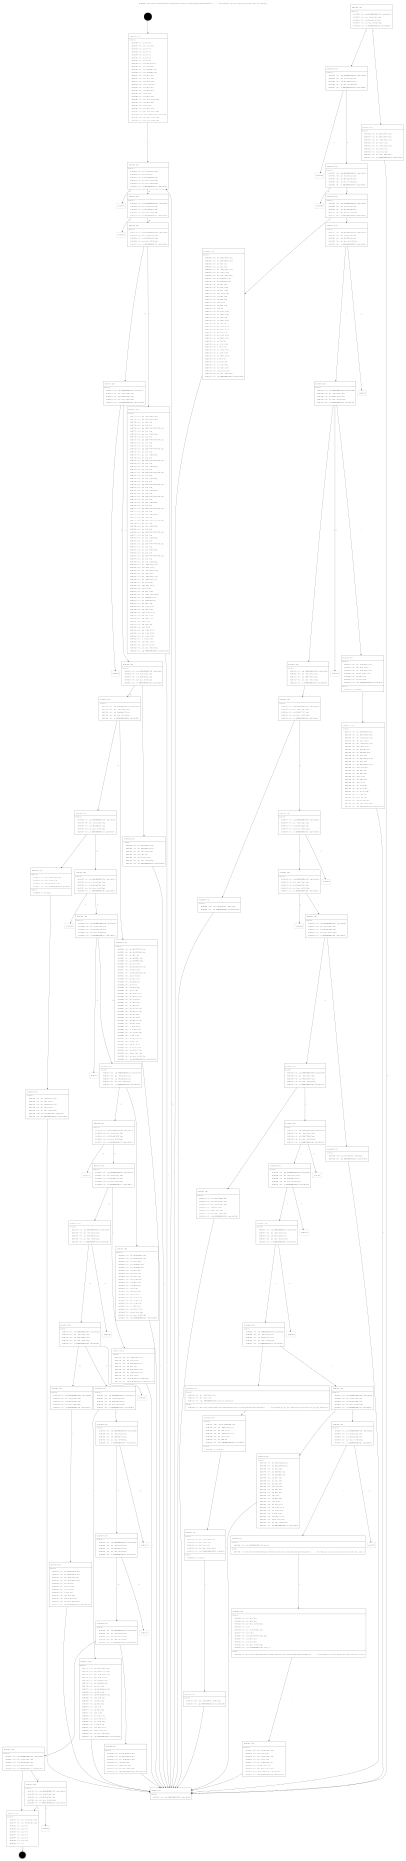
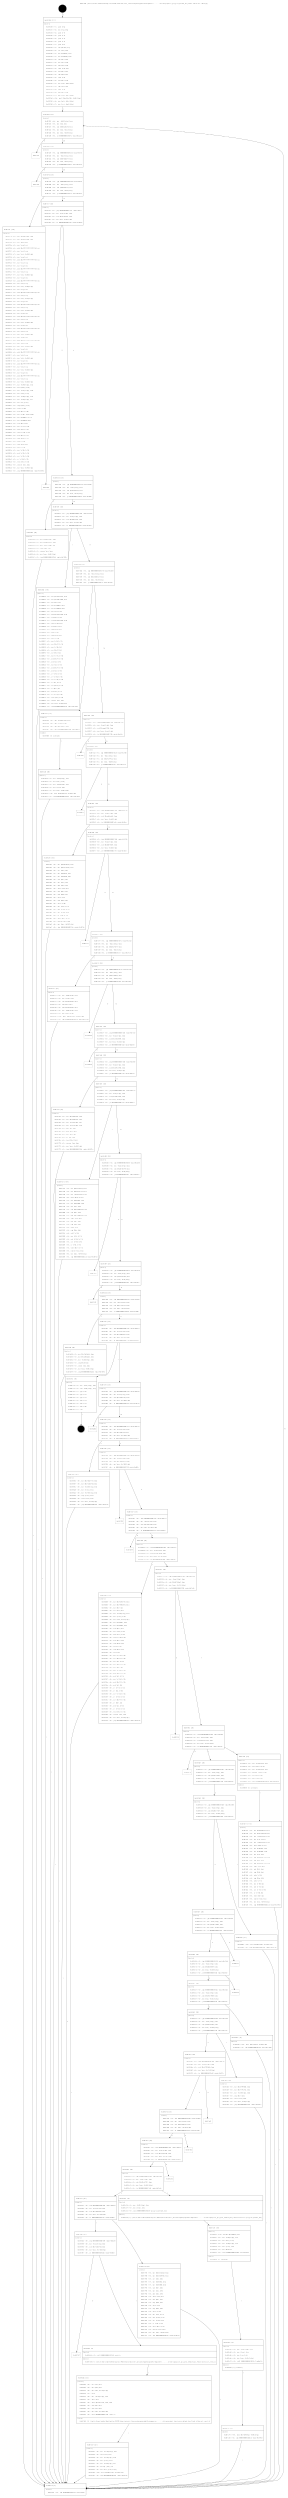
edge "0x40142f [28]" -> "0x401467 [28]": now "0x40144b [28]" -> "0x401467 [28]"
edge "0x4014f3 [28]" -> "0x40217b [18]": now "0x4014f3 [28]" -> "0x40150f [28]"
